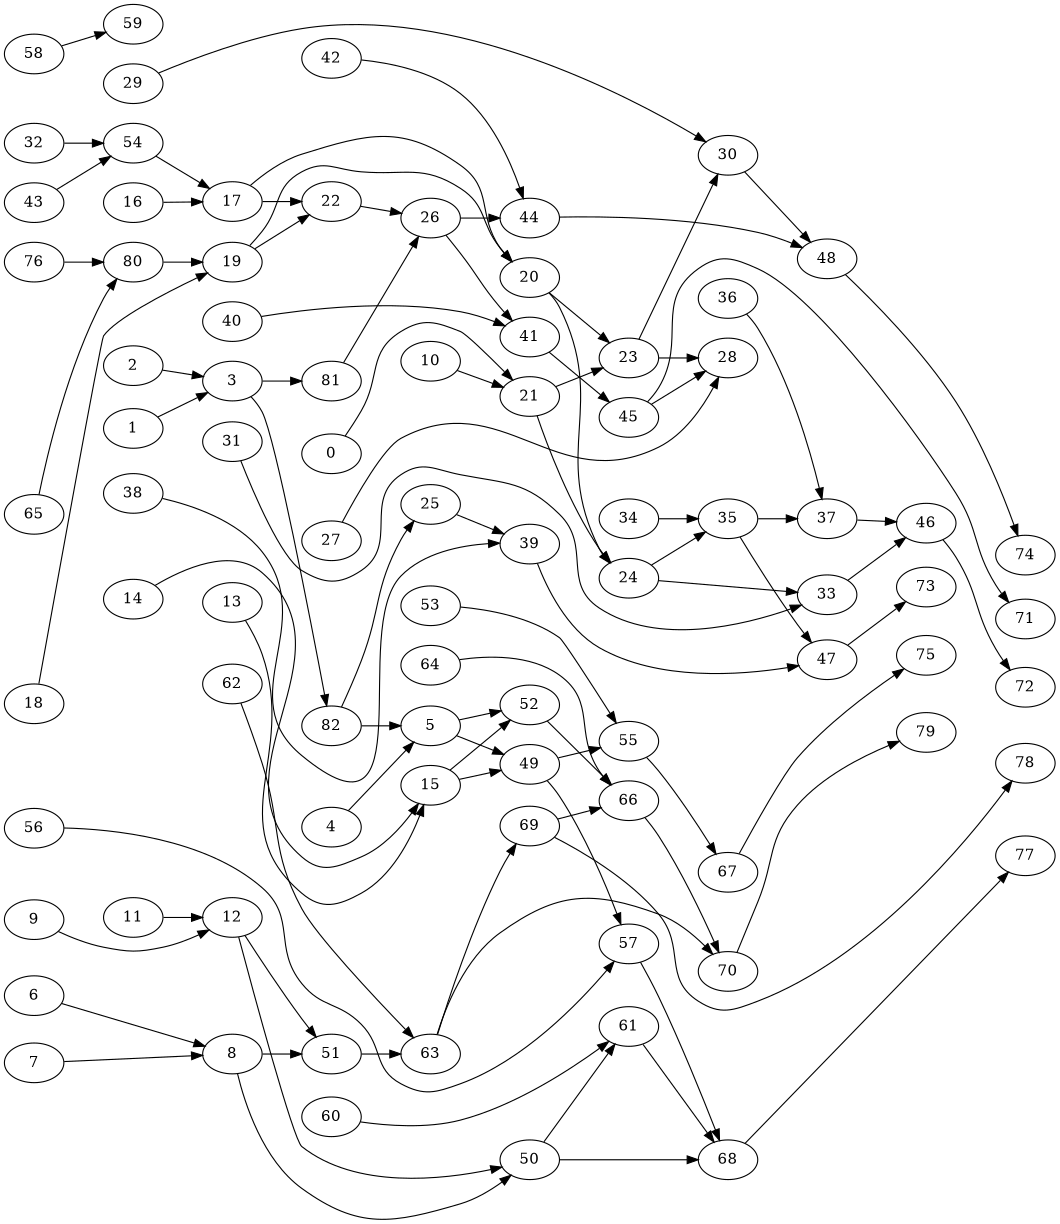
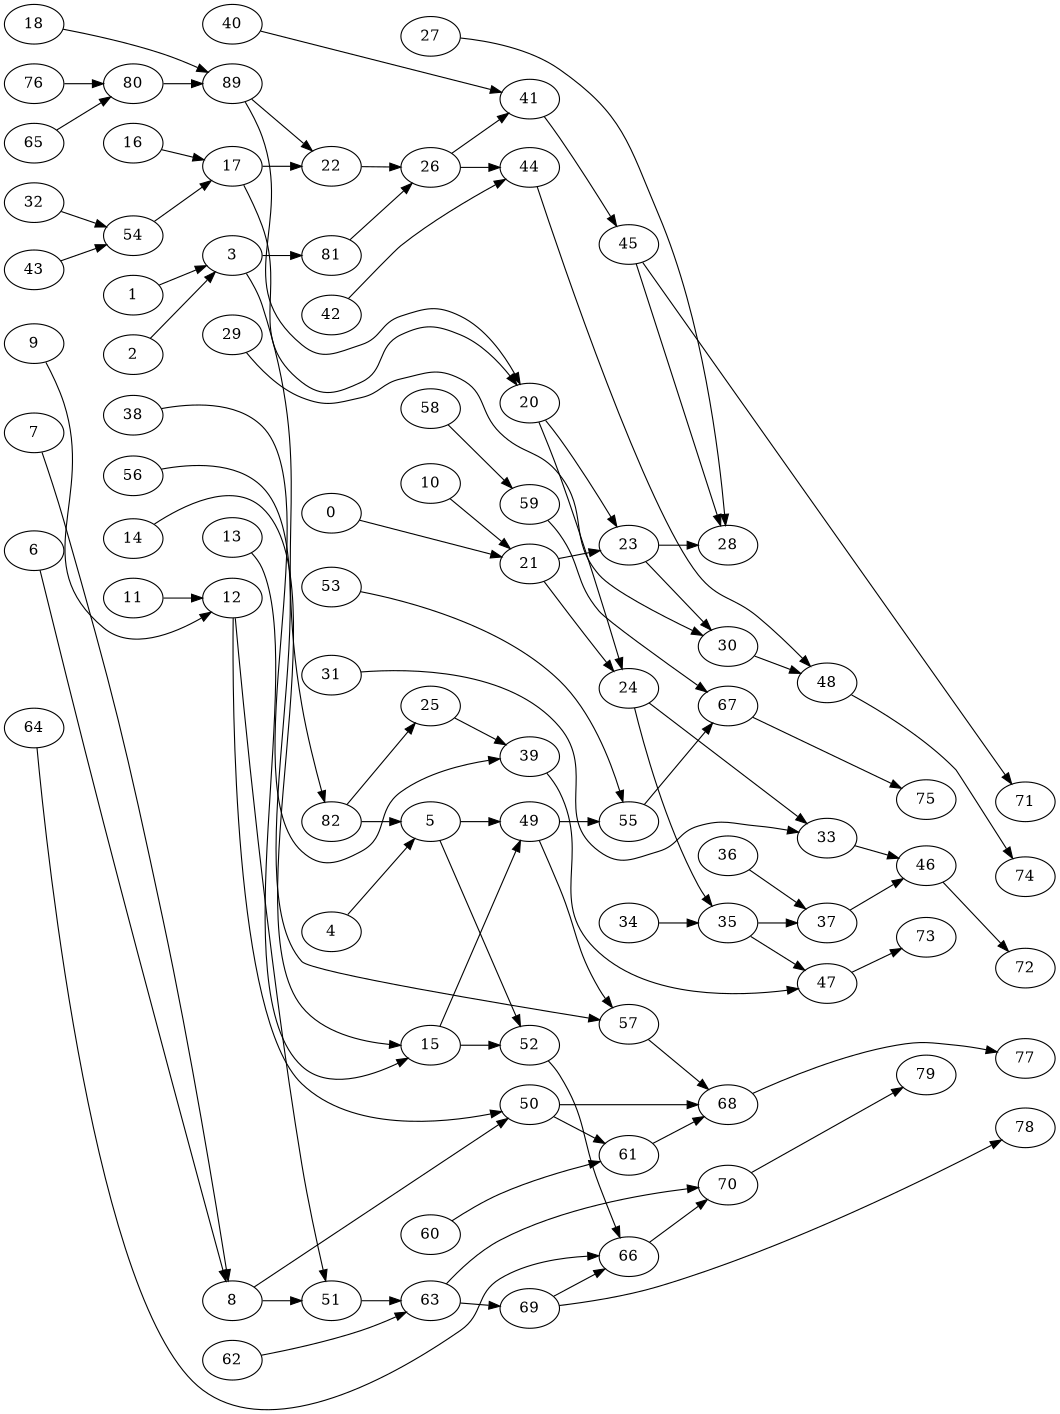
node "19": label "19" -> "89"
edge "59" -> "67": added
